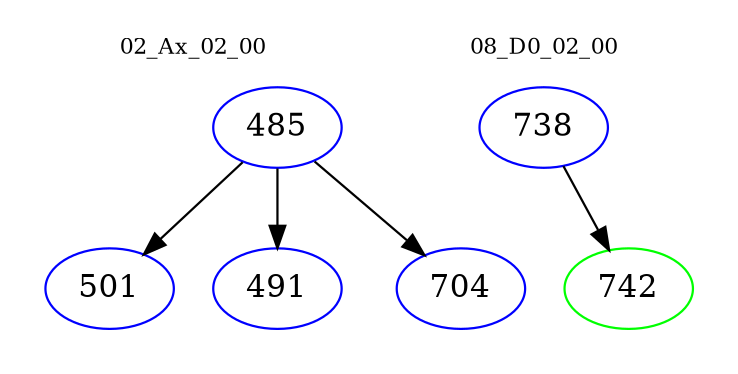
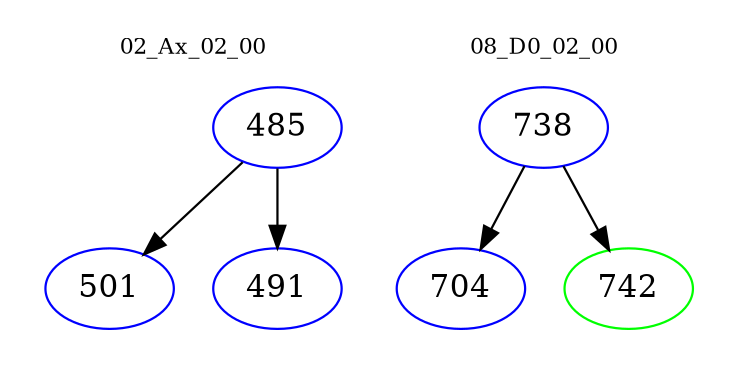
edge "485" -> "704": now "738" -> "704"
